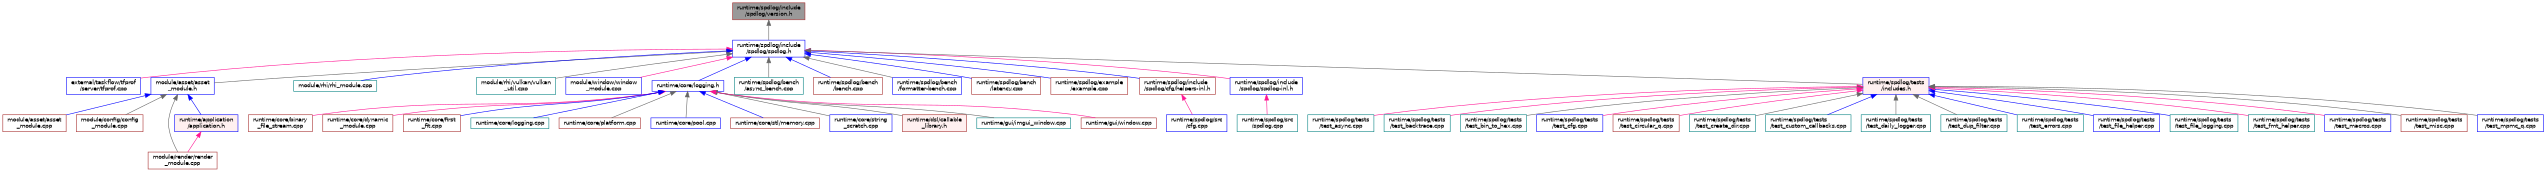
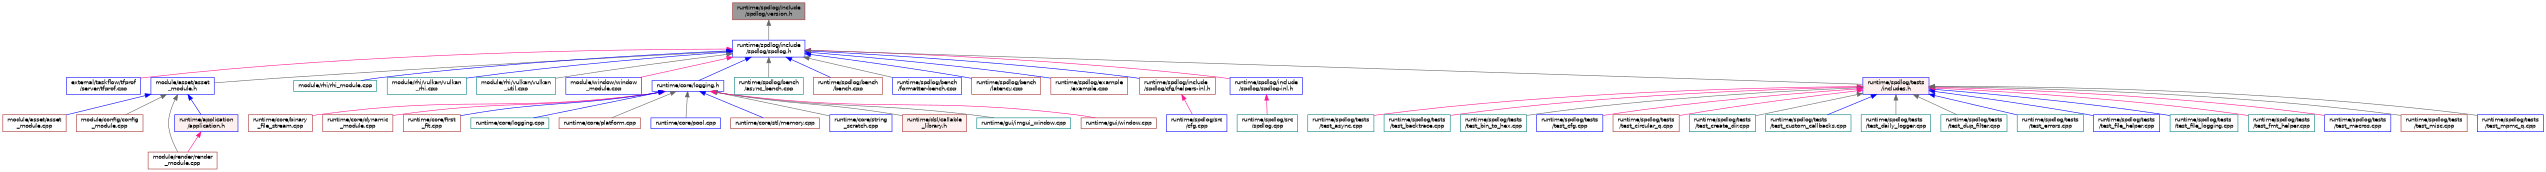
node "module/rhi/vulkan/vulkan _rhi.cpp": added
